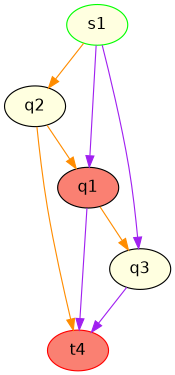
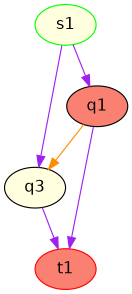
node "q2": removed
node "t4": label "t4" -> "t1"
